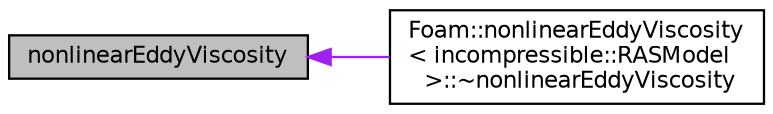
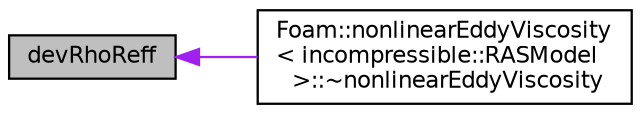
node "nonlinearEddyViscosity": label "nonlinearEddyViscosity" -> "devRhoReff"
